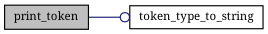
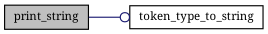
node "print_token": label "print_token" -> "print_string"
